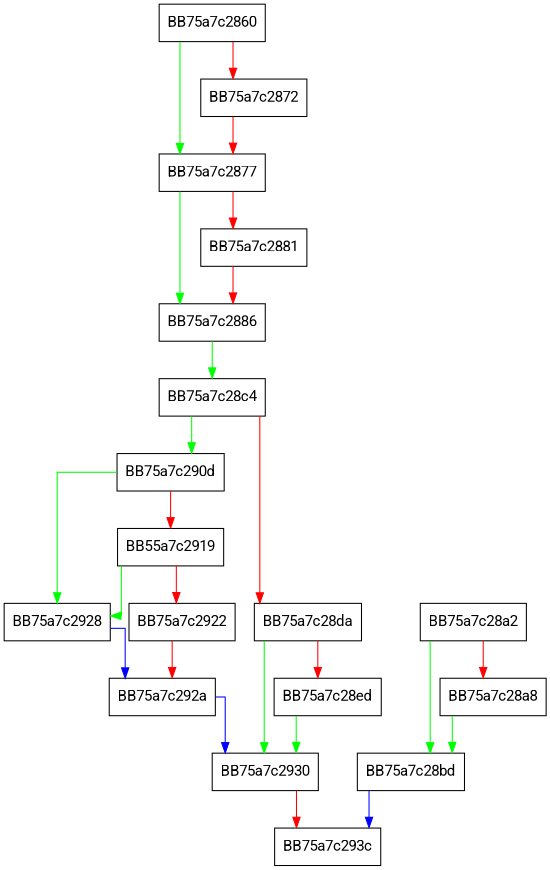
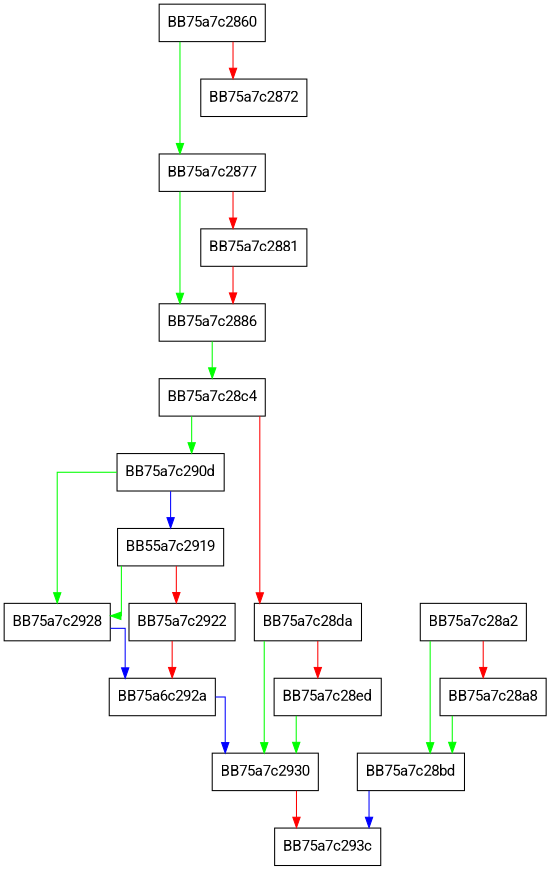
edge "BB75a7c2872" -> "BB75a7c2877": removed
edge "BB75a7c290d" -> "BB55a7c2919": color red -> blue
node "BB75a7c292a": label "BB75a7c292a" -> "BB75a6c292a"
